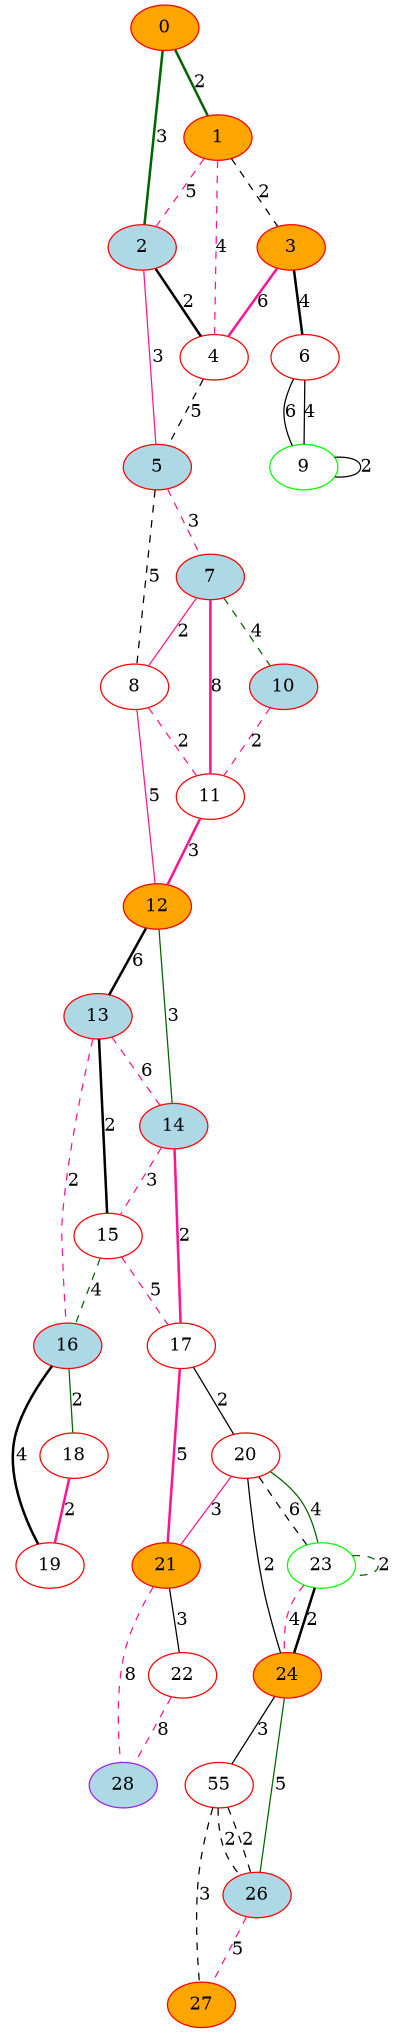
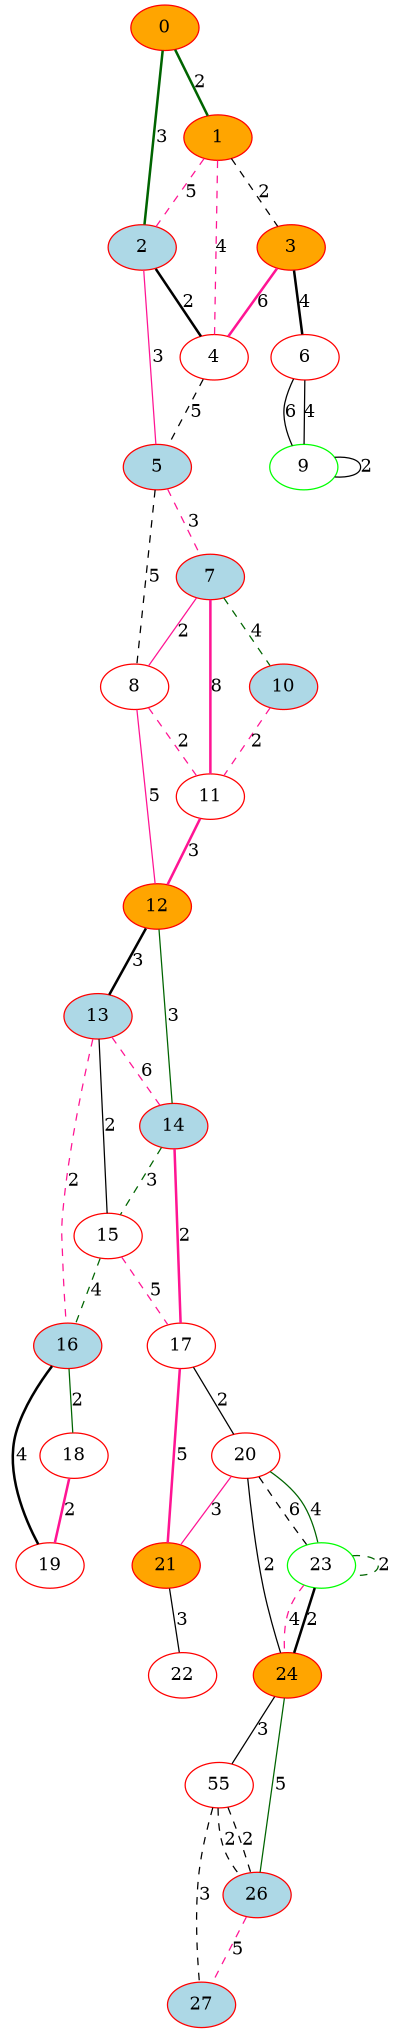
edge "12" -- "13": label "6" -> "3"
edge "13" -- "15": style bold -> solid
edge "14" -- "15": color deeppink -> darkgreen
node "28": removed
node "27": fillcolor orange -> lightblue
